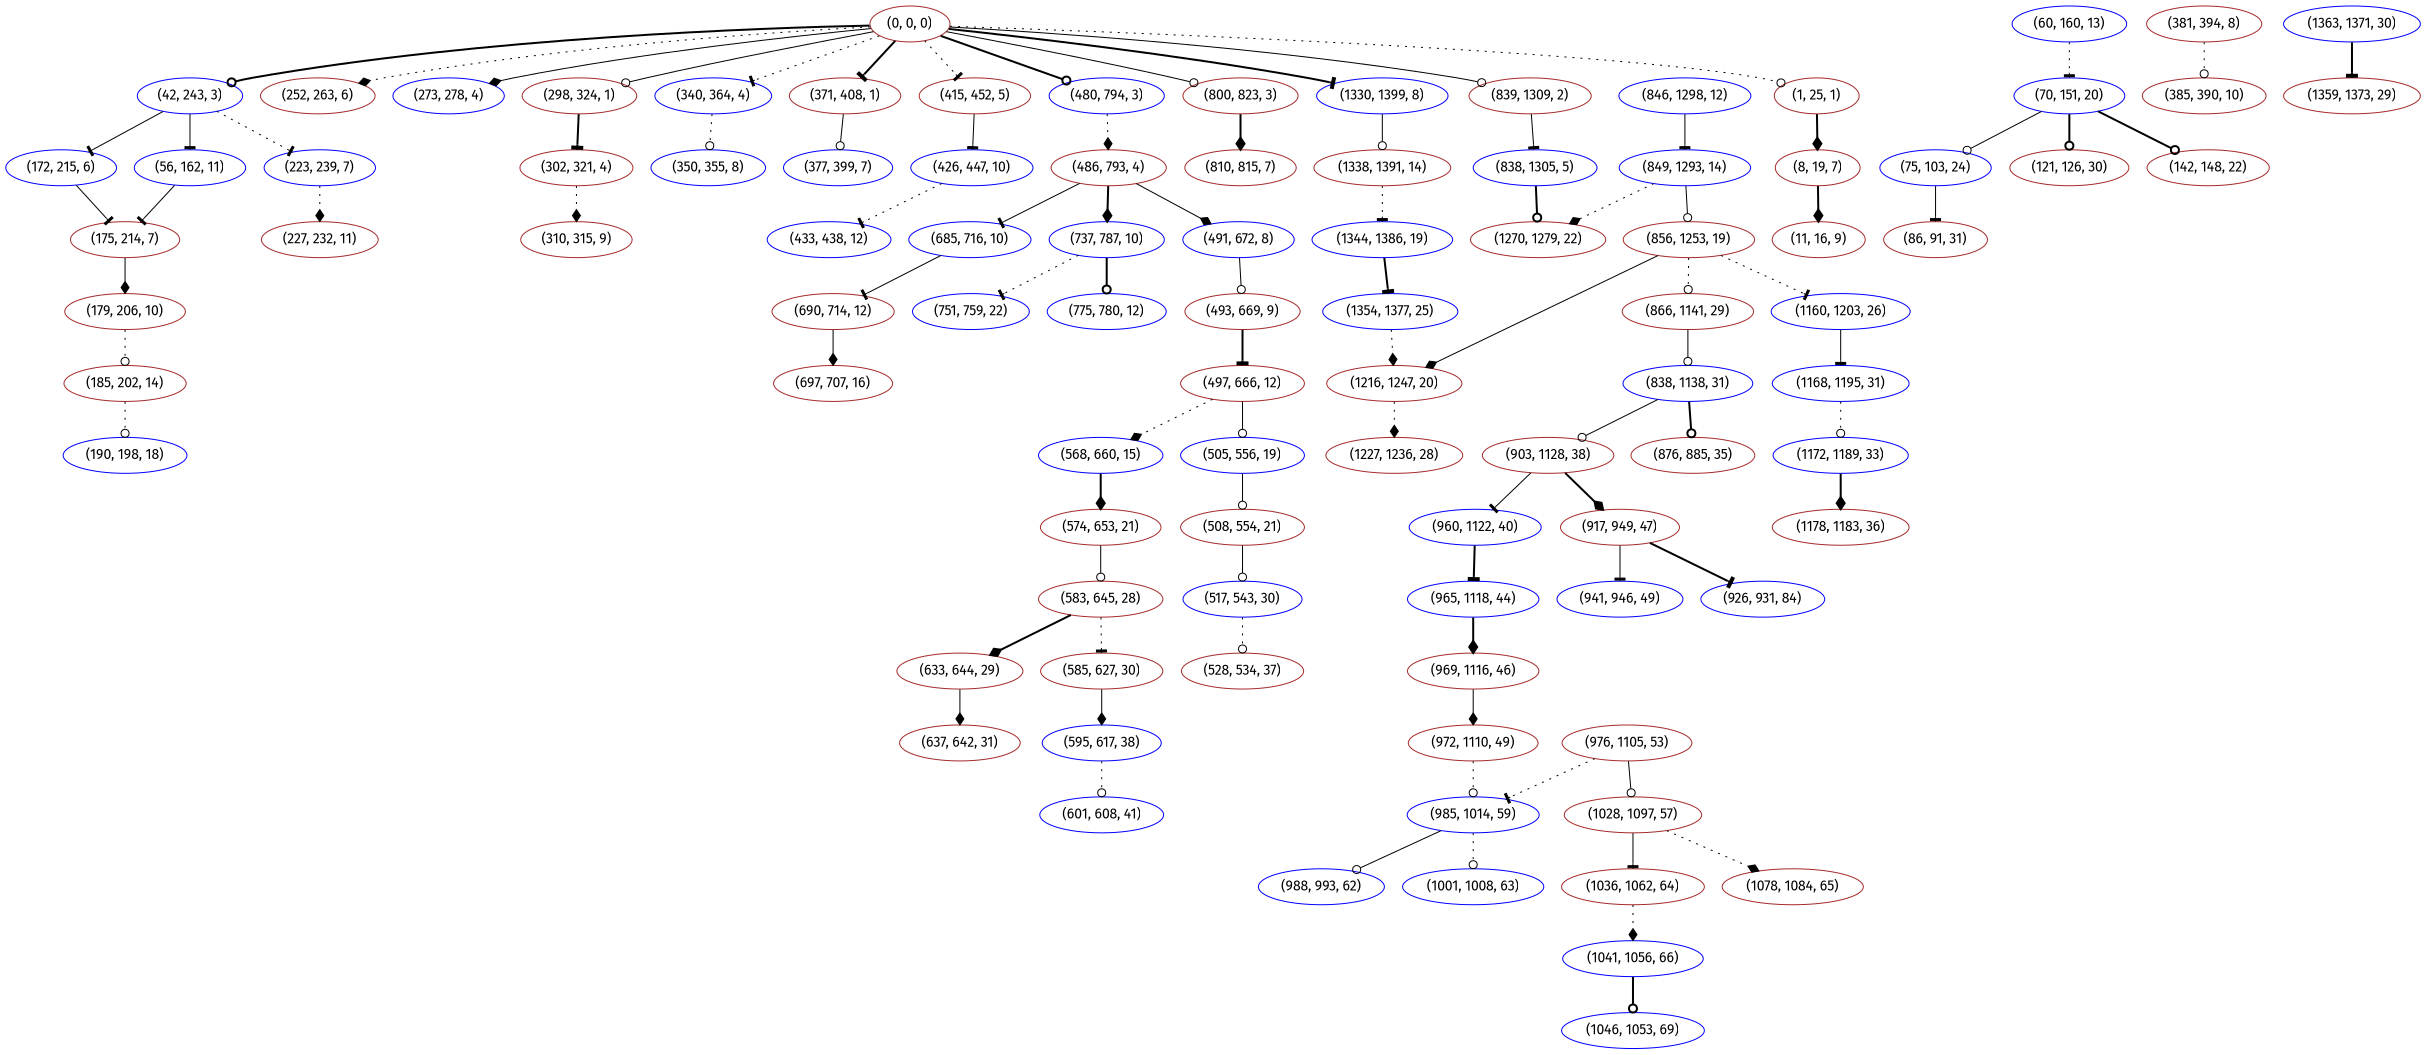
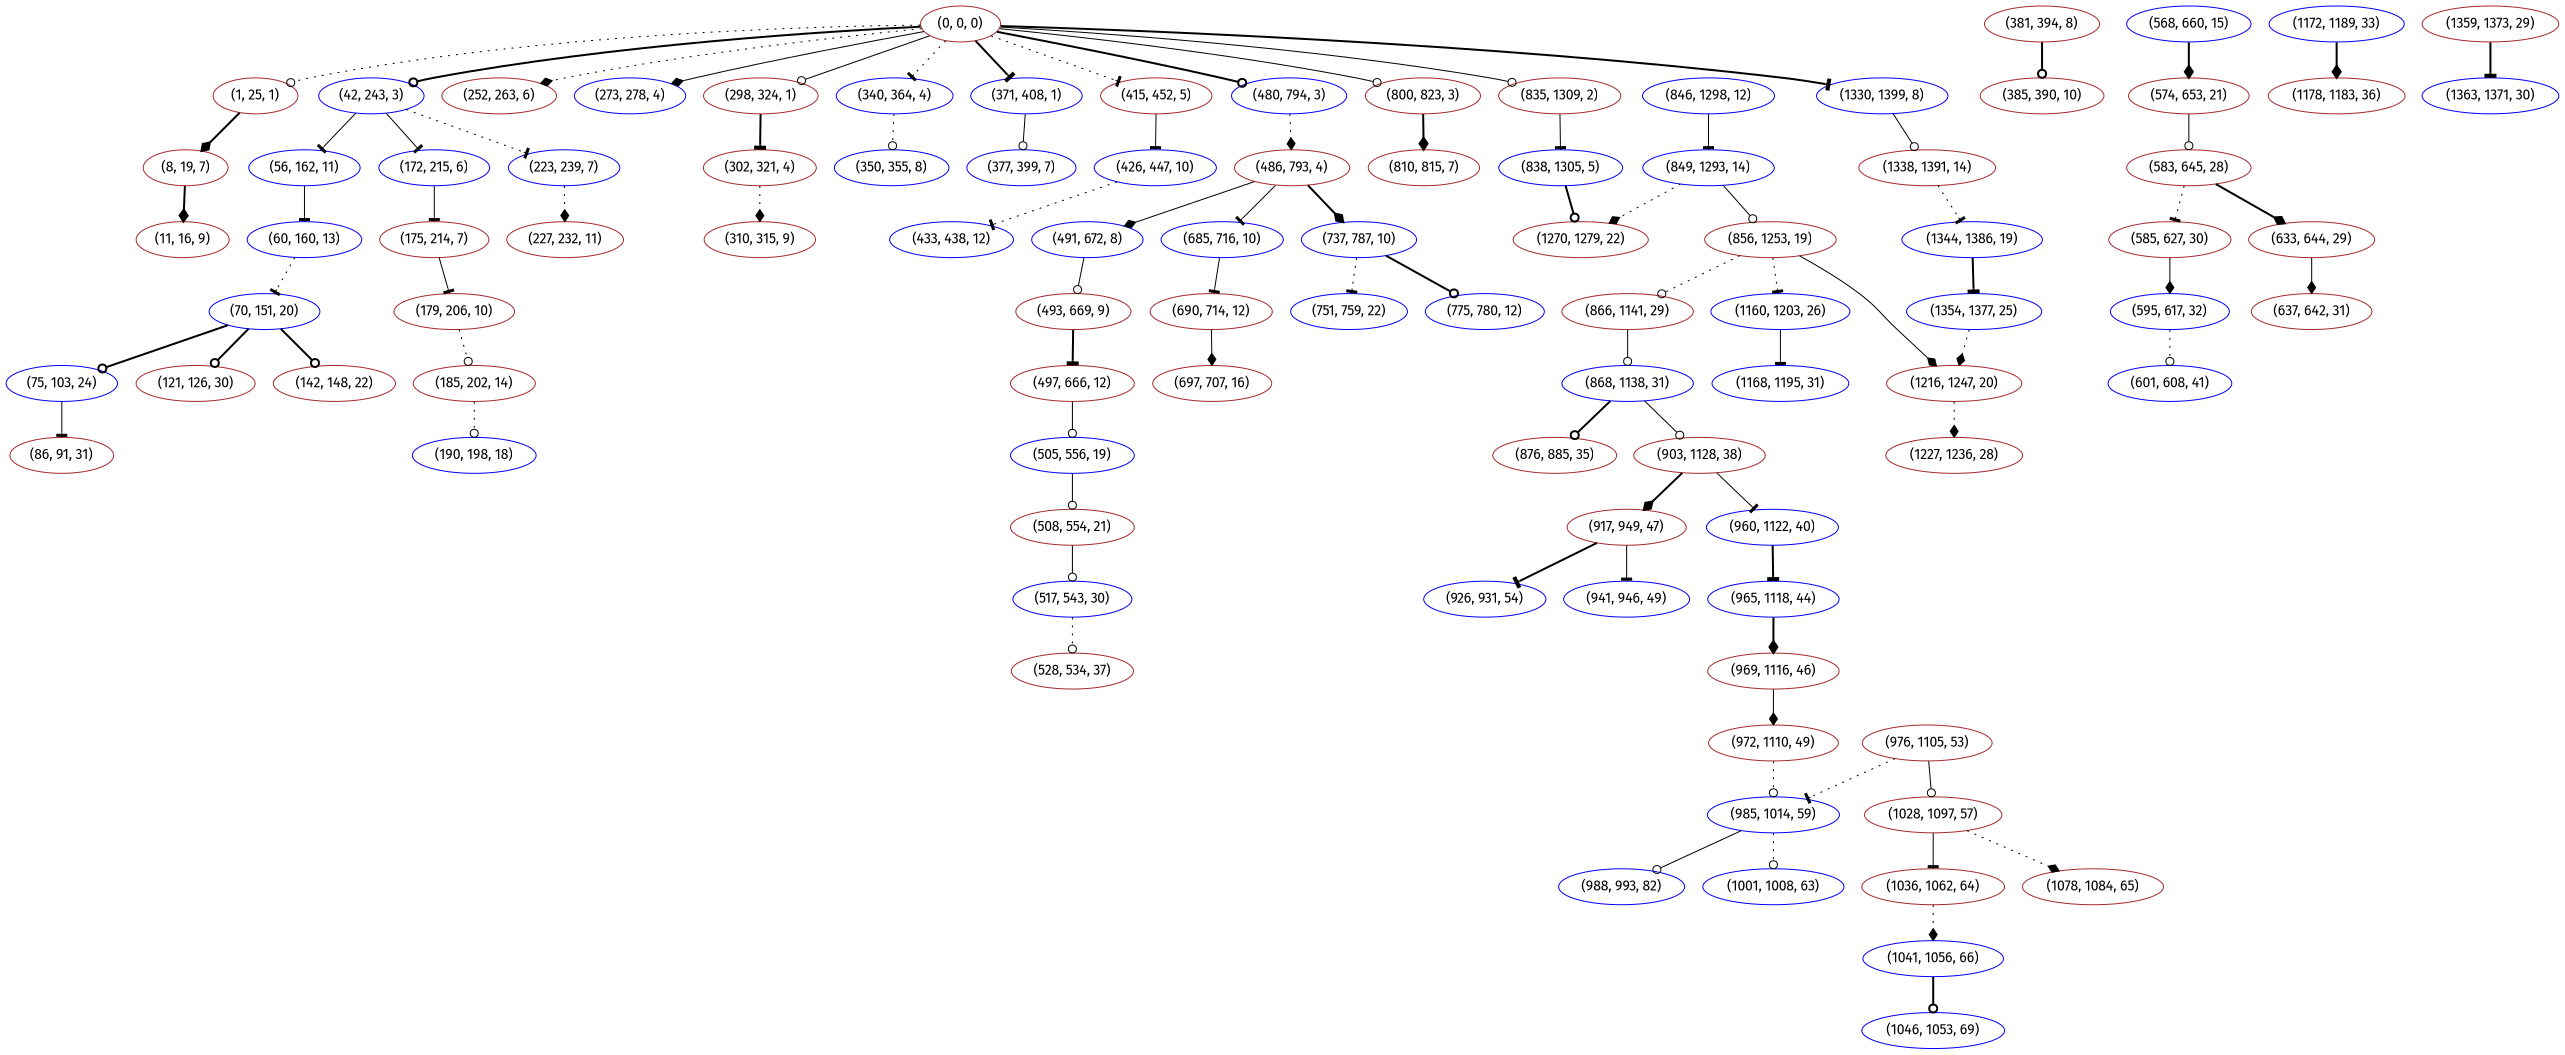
edge "(381, 394, 8)" -> "(385, 390, 10)": style dotted -> bold
edge "(1363, 1371, 30)" -> "(1359, 1373, 29)": reversed
node "(371, 408, 1)": color brown -> blue
node "(839, 1309, 2)": label "(839, 1309, 2)" -> "(835, 1309, 2)"
edge "(70, 151, 20)" -> "(75, 103, 24)": style solid -> bold
edge "(56, 162, 11)" -> "(175, 214, 7)": now "(56, 162, 11)" -> "(60, 160, 13)"
edge "(175, 214, 7)" -> "(179, 206, 10)": arrowhead diamond -> tee
node "(838, 1138, 31)": label "(838, 1138, 31)" -> "(868, 1138, 31)"
edge "(1168, 1195, 31)" -> "(1172, 1189, 33)": removed
edge "(497, 666, 12)" -> "(568, 660, 15)": removed
node "(926, 931, 84)": label "(926, 931, 84)" -> "(926, 931, 54)"
node "(595, 617, 38)": label "(595, 617, 38)" -> "(595, 617, 32)"
node "(988, 993, 62)": label "(988, 993, 62)" -> "(988, 993, 82)"
